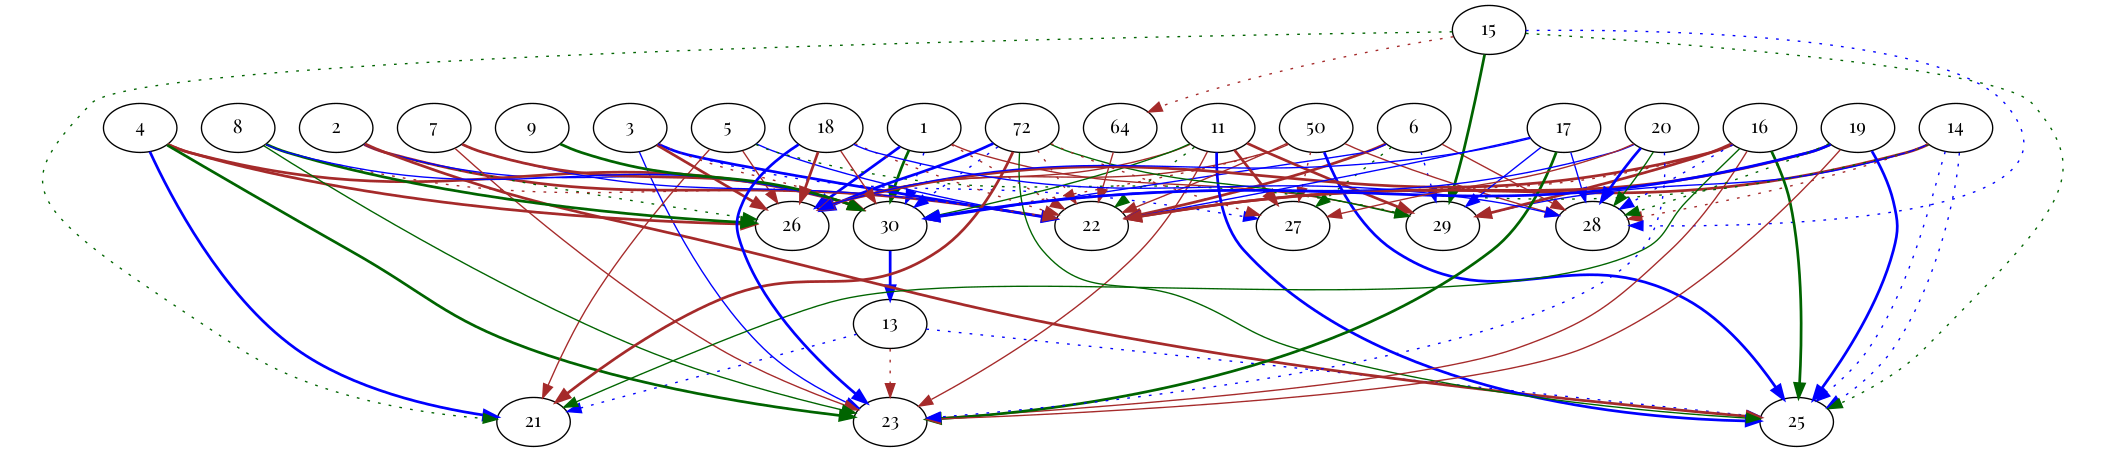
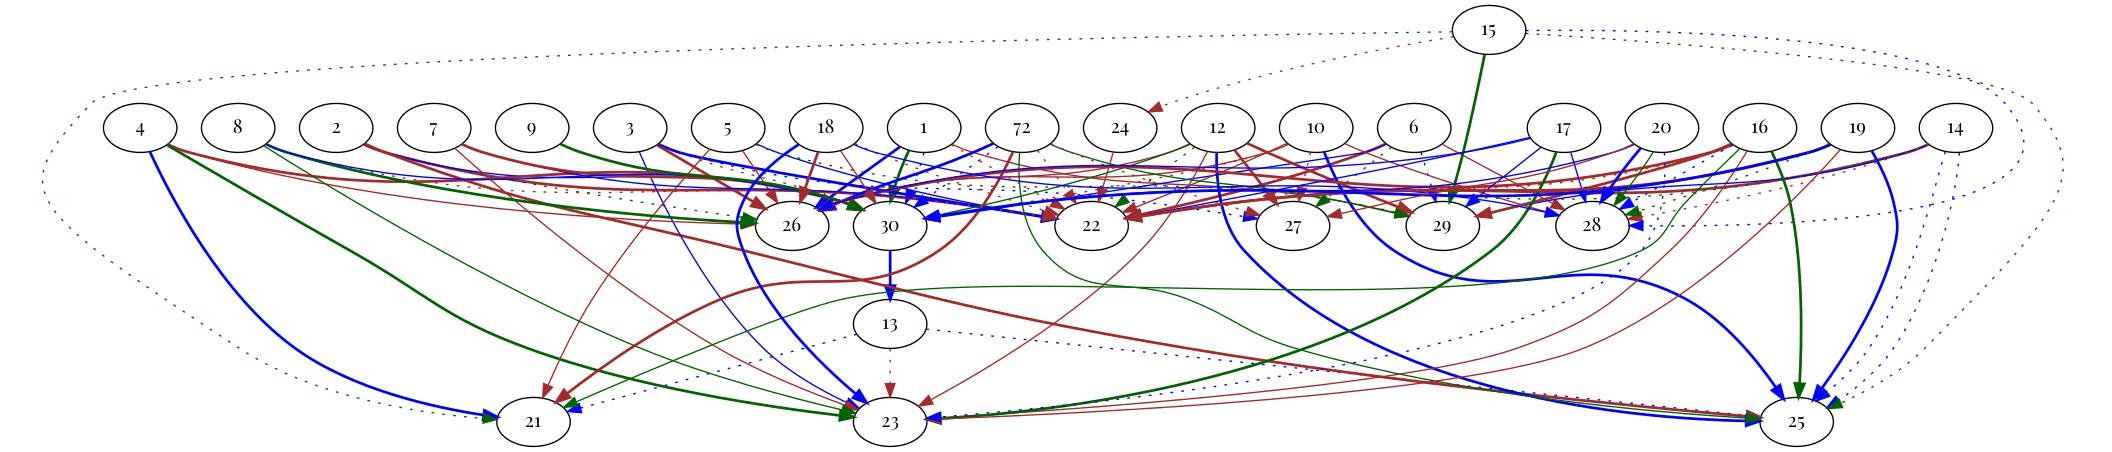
node "64": label "64" -> "24"
node "11": label "11" -> "12"
node "50": label "50" -> "10"
edge "4" -> "26": style bold -> solid
